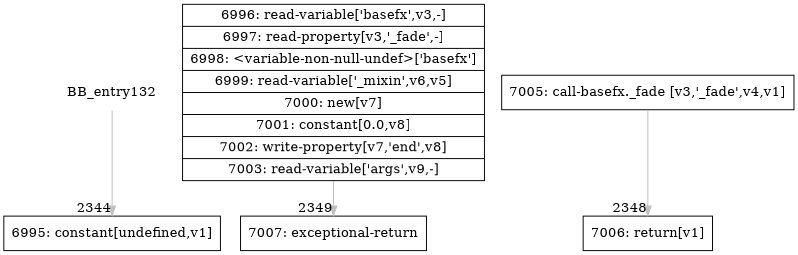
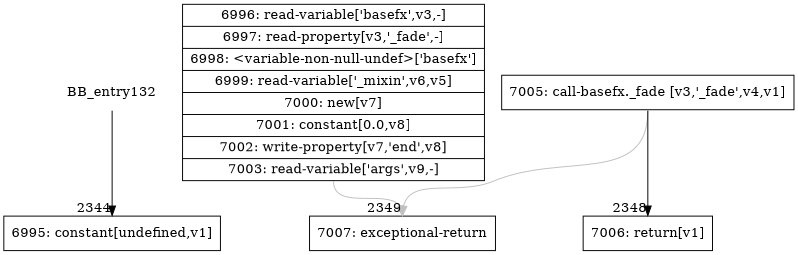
edge "BB_entry132" -> "6995: constant[undefined,v1]": color gray -> black
edge "7005: call-basefx._fade [v3,'_fade',v4,v1]" -> "7006: return[v1]": color gray -> black
edge "7005: call-basefx._fade [v3,'_fade',v4,v1]" -> "7007: exceptional-return": added
